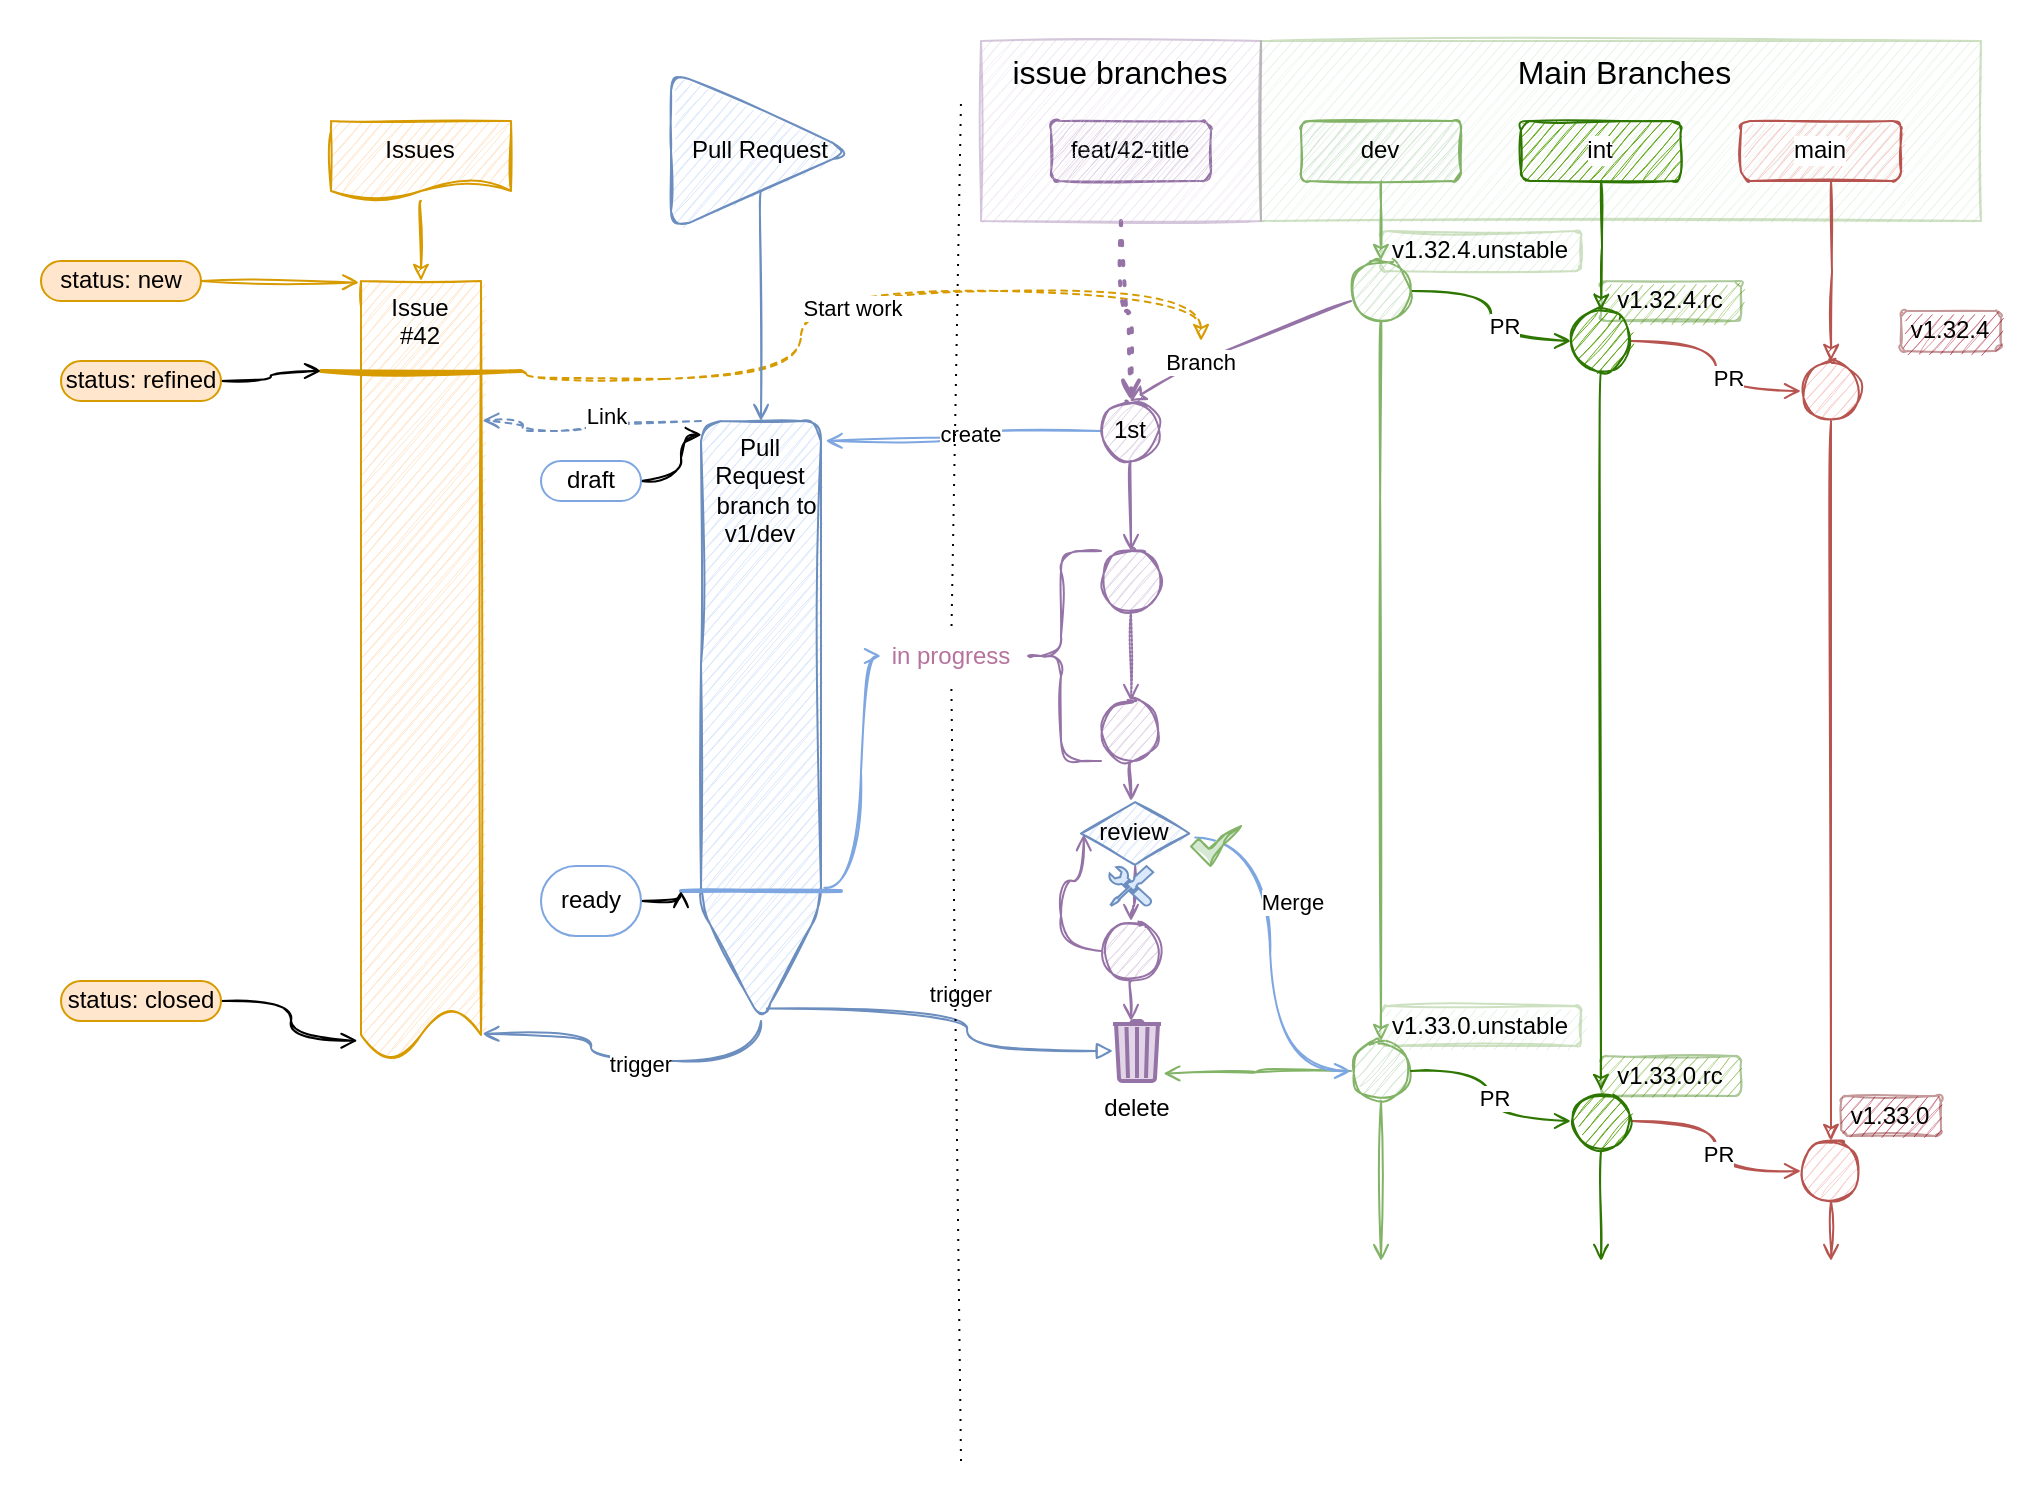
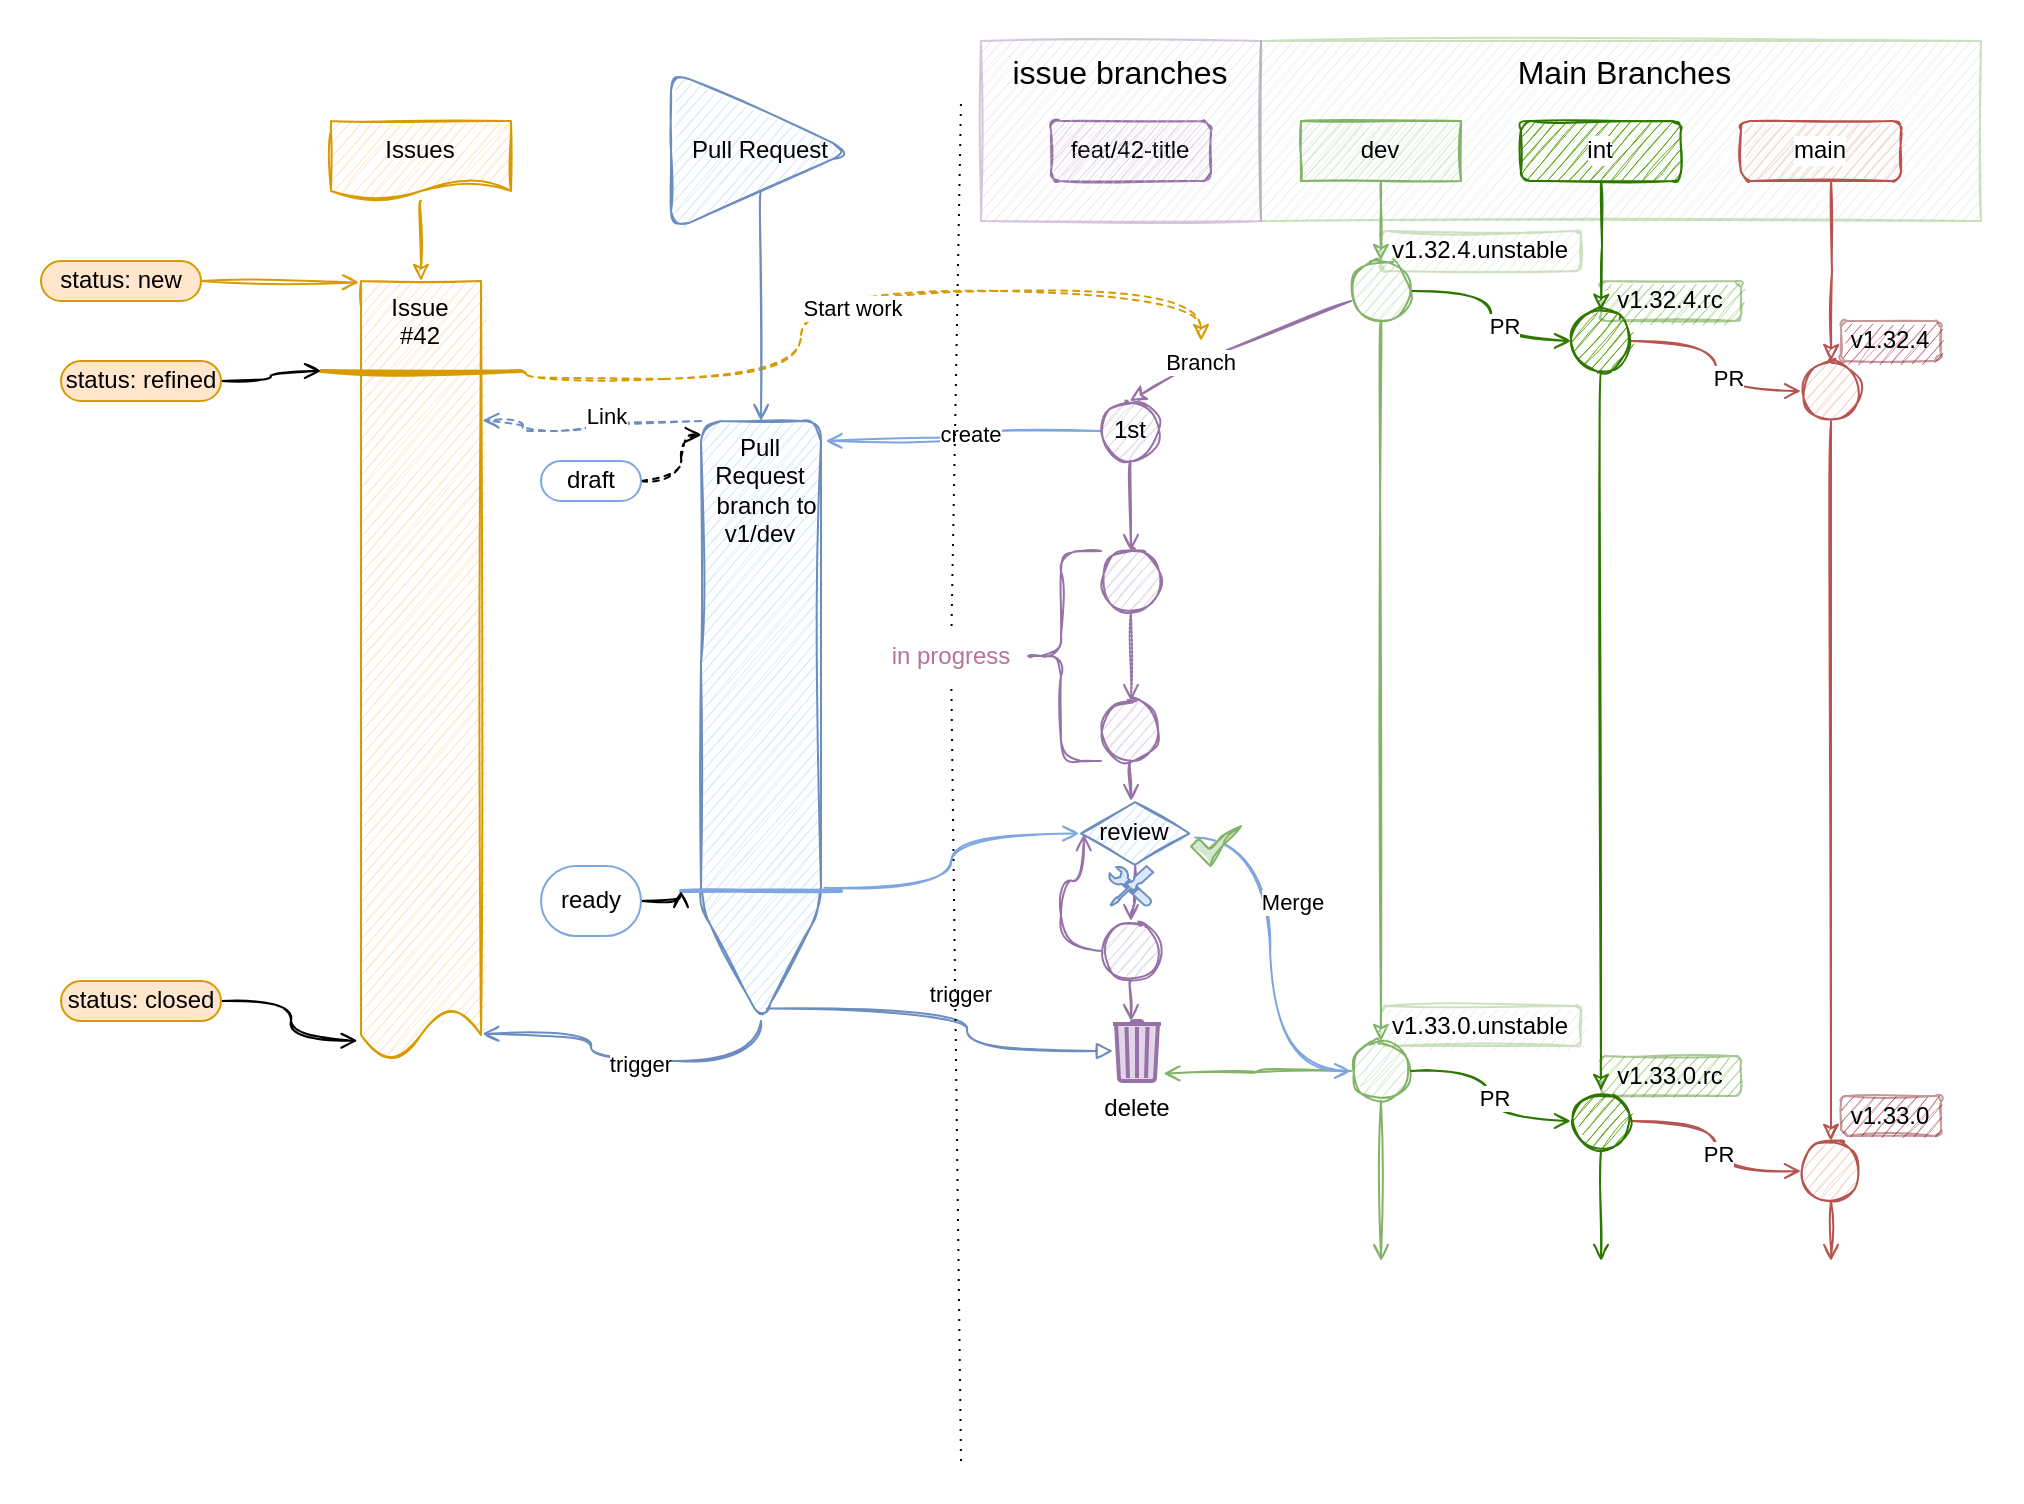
node "dev": shape rounded rectangle -> rectangle
edge "issue branches" -> "1st": removed
node "v1.32.4": moved (1951, 331) -> (1891, 341)
edge "draft" -> "Pull Request branch to v1/dev": style solid -> dashed
edge "Pull Request branch to v1/dev" -> "in progress": now "Pull Request branch to v1/dev" -> "review"
